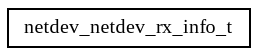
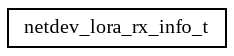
node "netdev_netdev_rx_info_t": label "netdev_netdev_rx_info_t" -> "netdev_lora_rx_info_t"
